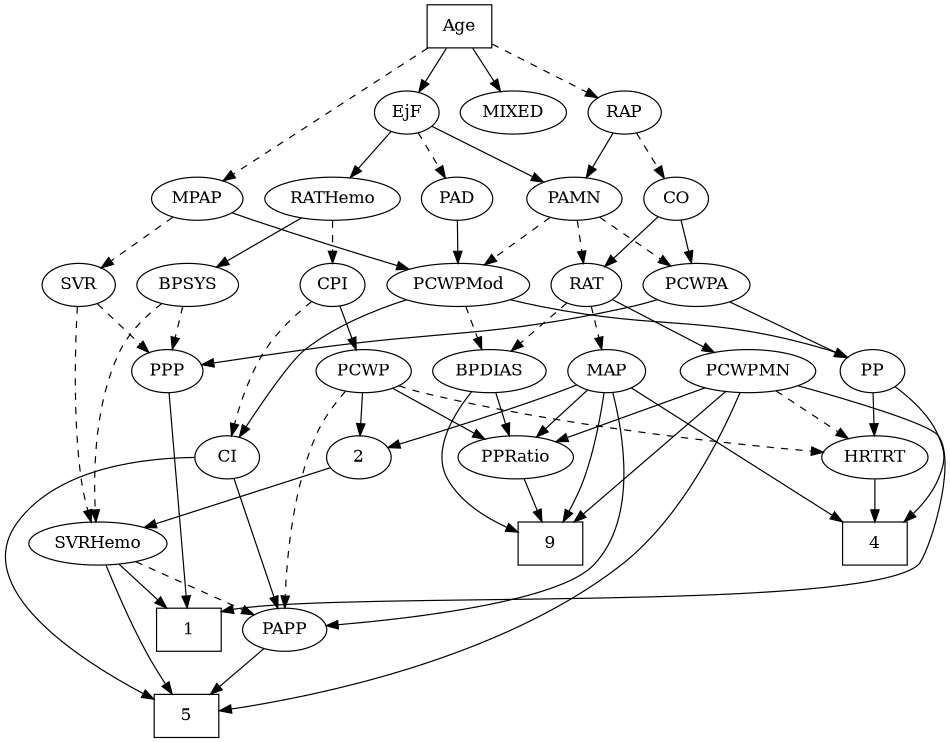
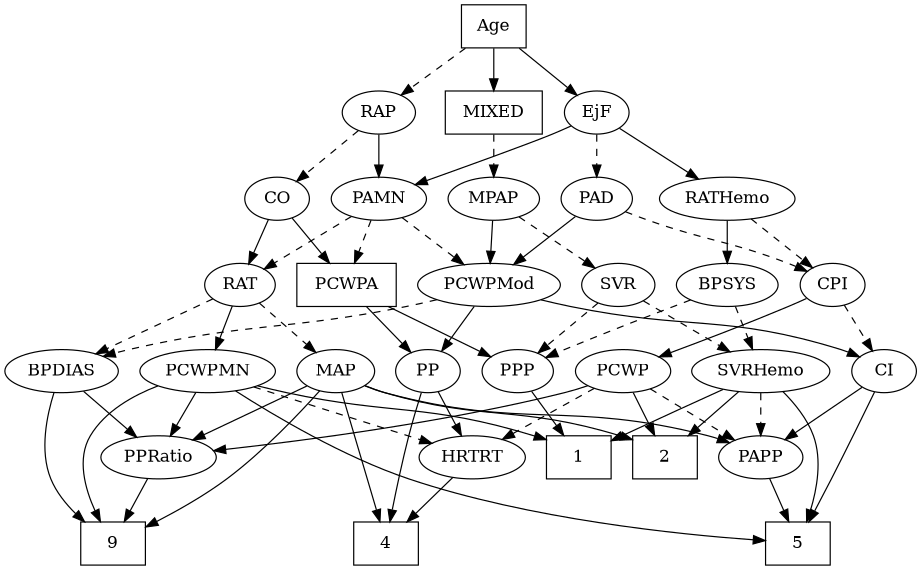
edge "Age" -> "MPAP": now "MIXED" -> "MPAP"
node "MIXED": shape ellipse -> box
edge "PAD" -> "CPI": added
node "PCWPA": shape ellipse -> box
node "2": shape ellipse -> box
edge "2" -> "SVRHemo": reversed
